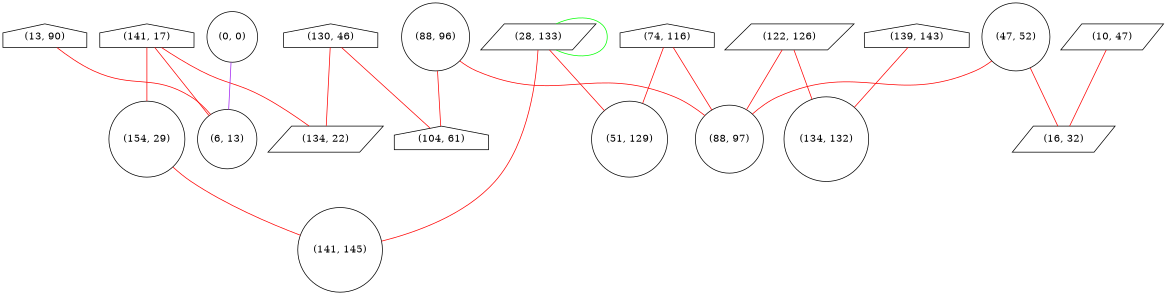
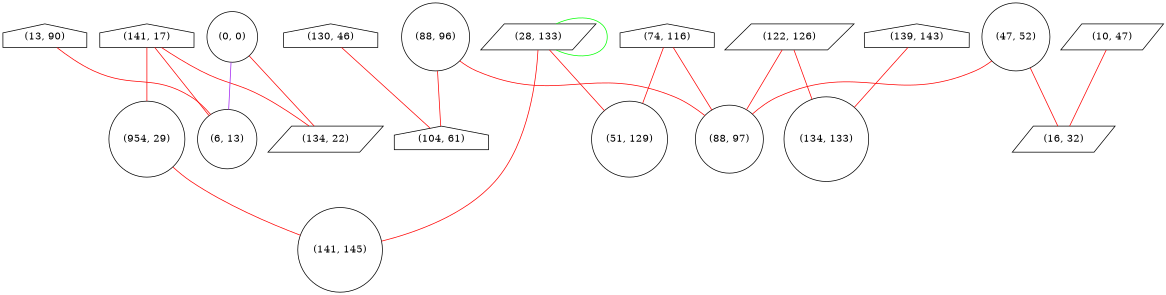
edge "(130, 46)" -- "(134, 22)": now "(0, 0)" -- "(134, 22)"
node "(154, 29)": label "(154, 29)" -> "(954, 29)"
node "(134, 132)": label "(134, 132)" -> "(134, 133)"
